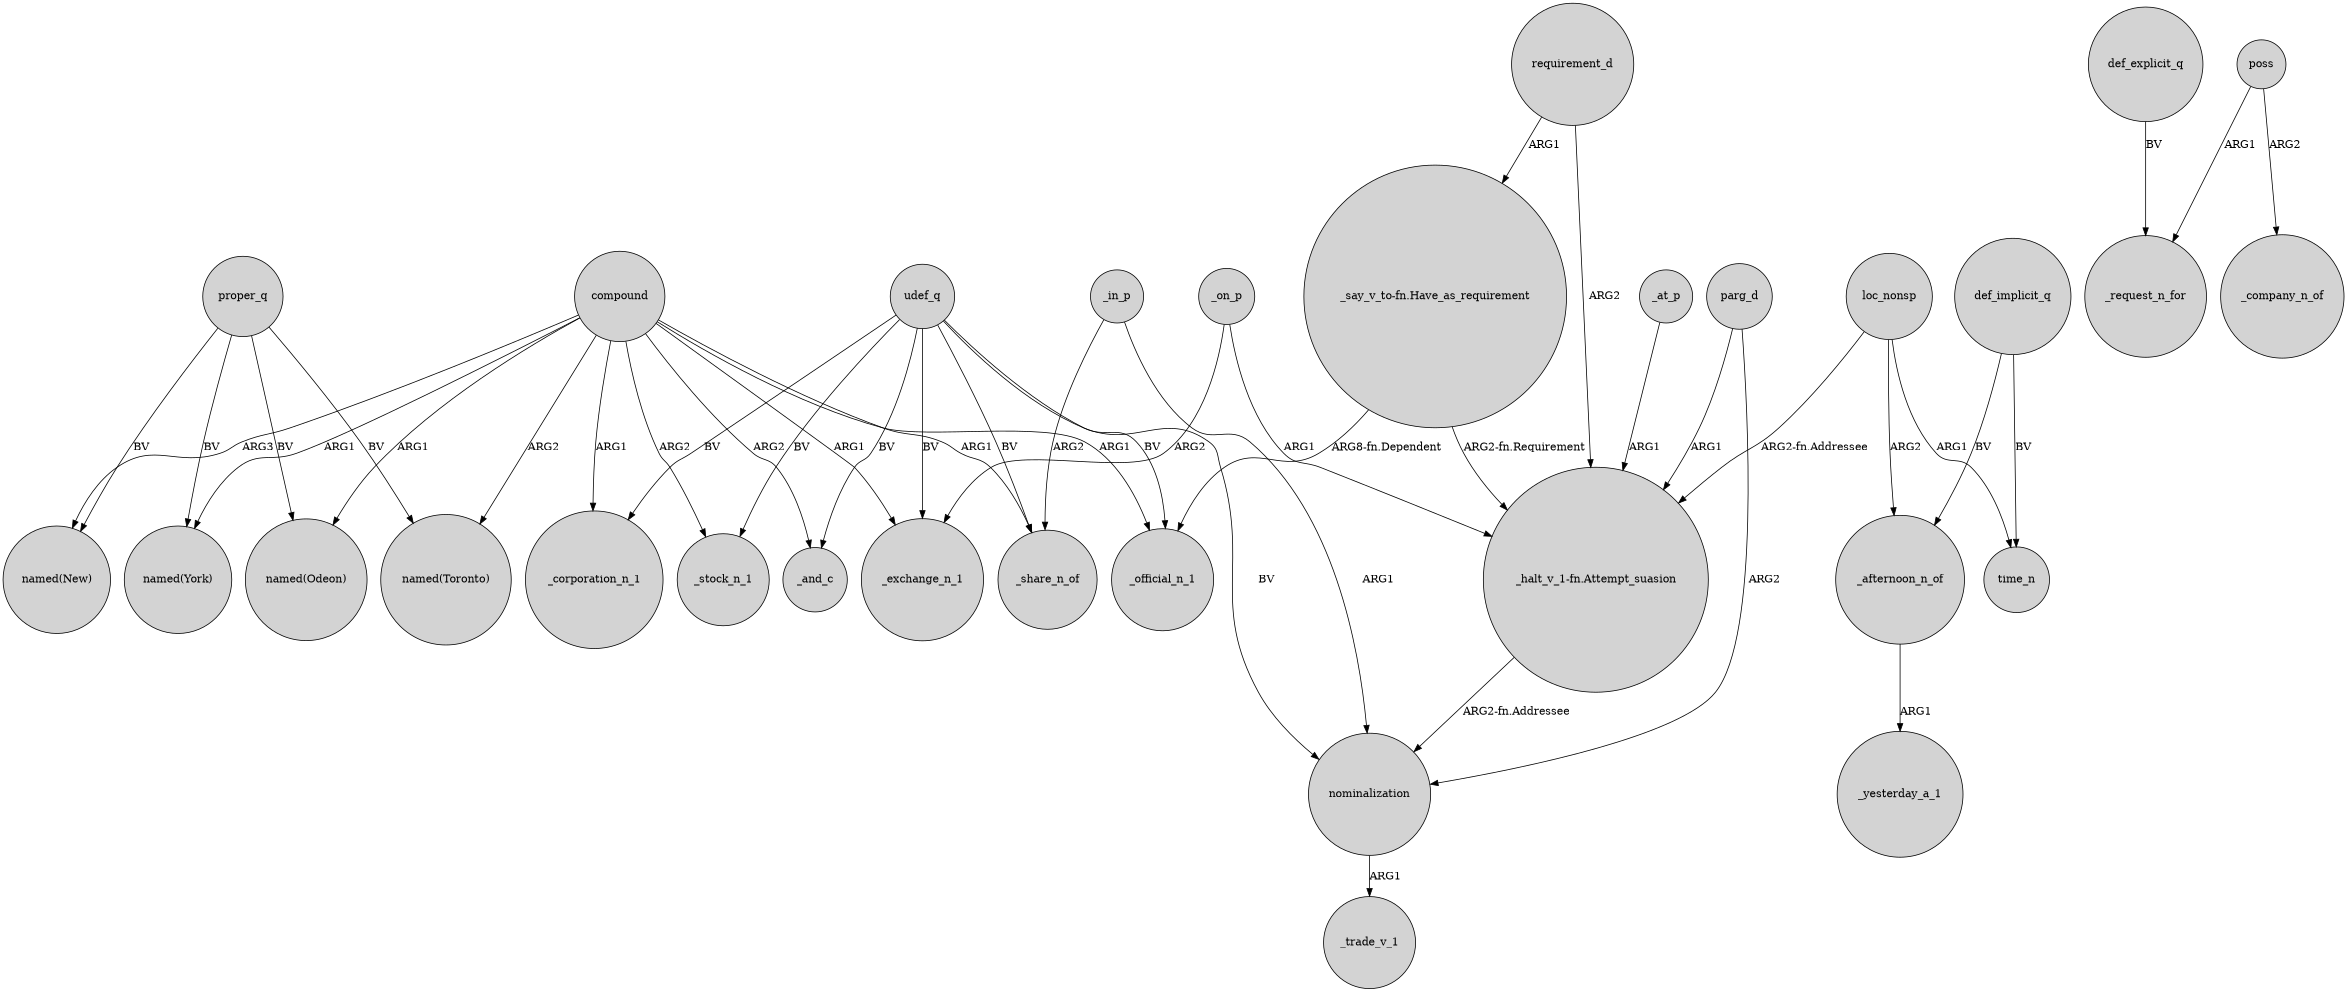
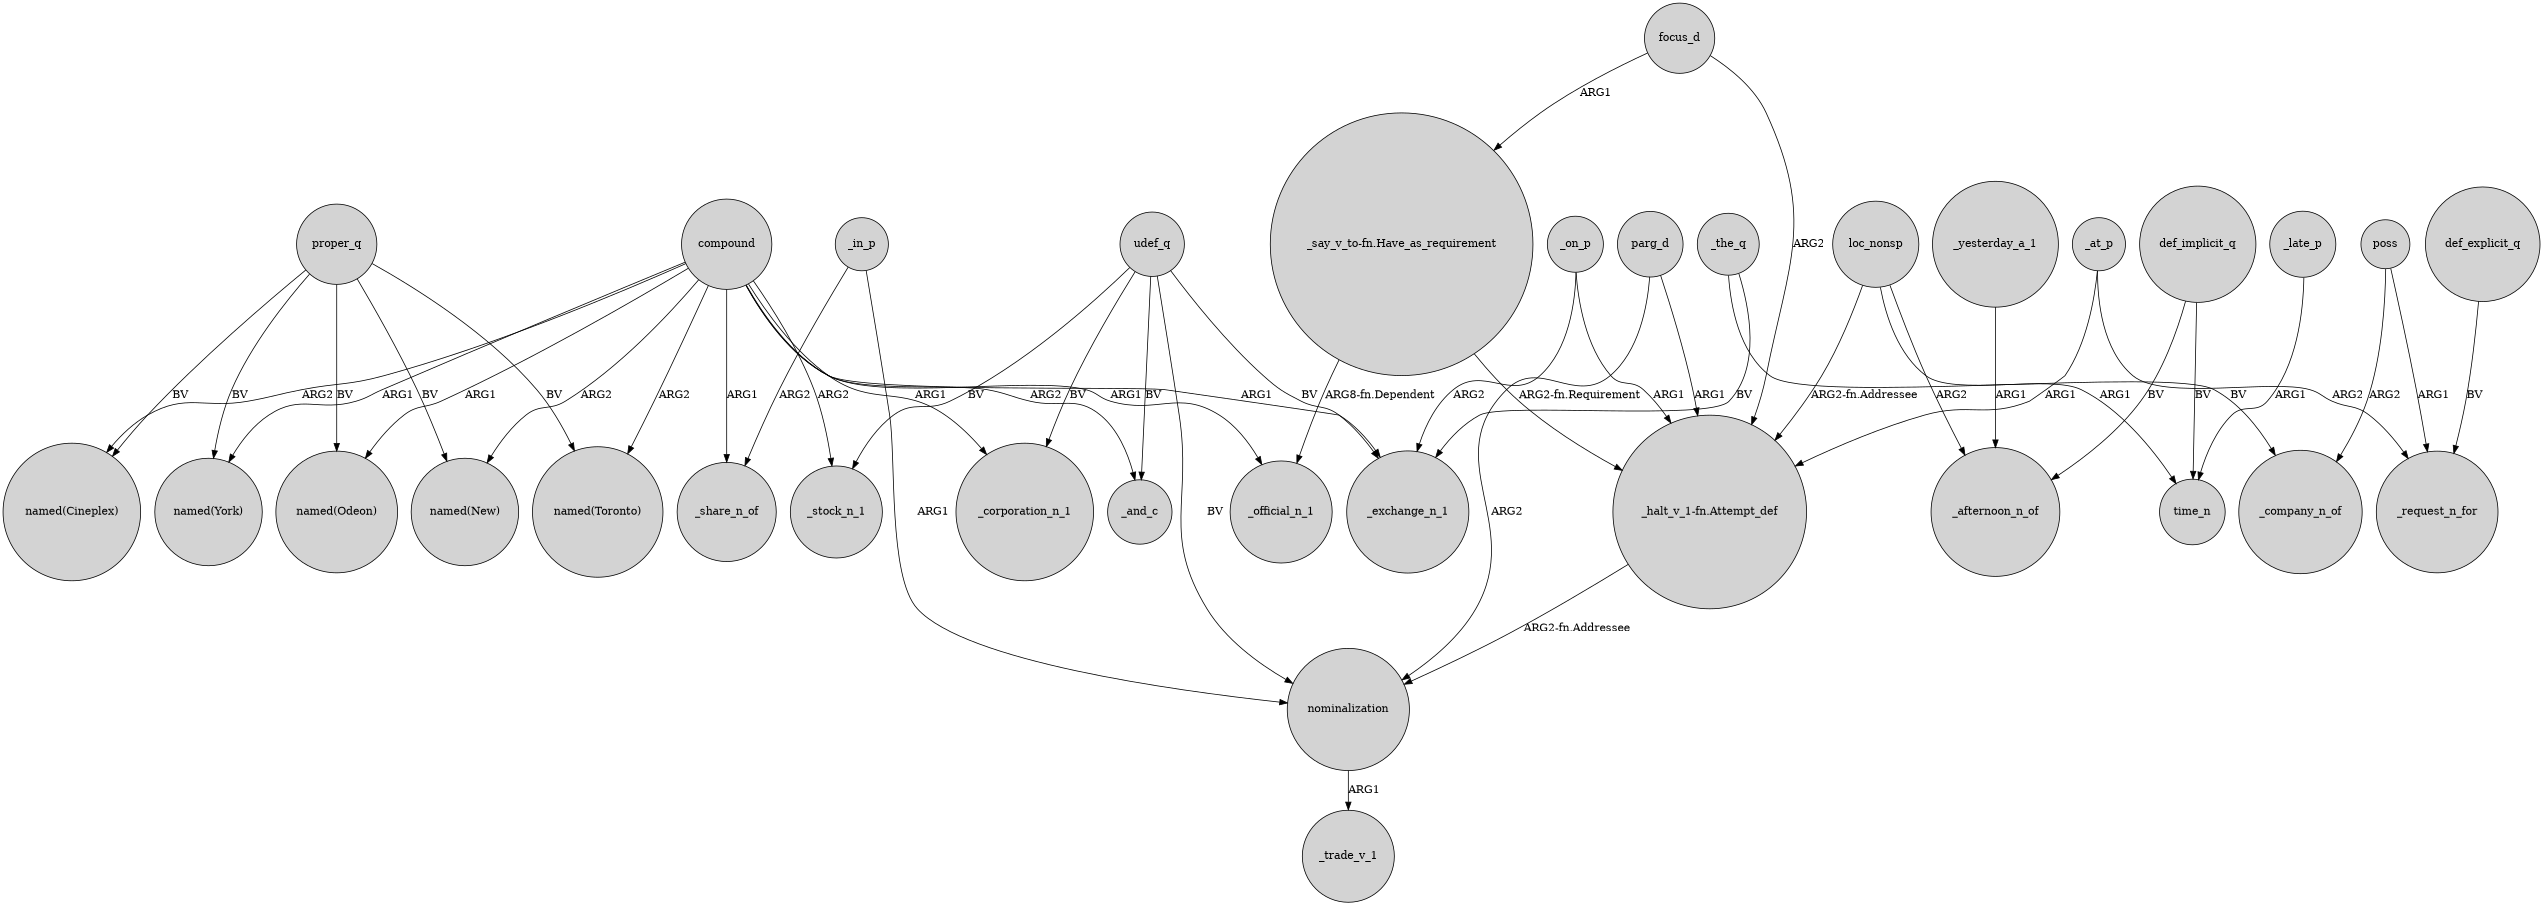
node "requirement_d": label "requirement_d" -> "focus_d"
node "_the_q": added
node "_late_p": added
edge "_at_p" -> "_request_n_for": added, label "ARG2"
edge "udef_q" -> "_share_n_of": removed, label "BV"
edge "udef_q" -> "_official_n_1": removed, label "BV"
edge "compound" -> "named(New)": label "ARG3" -> "ARG2"
node "named(Cineplex)": added
node "_halt_v_1-fn.Attempt_suasion": label "_halt_v_1-fn.Attempt_suasion" -> "_halt_v_1-fn.Attempt_def"
edge "_afternoon_n_of" -> "_yesterday_a_1": reversed
